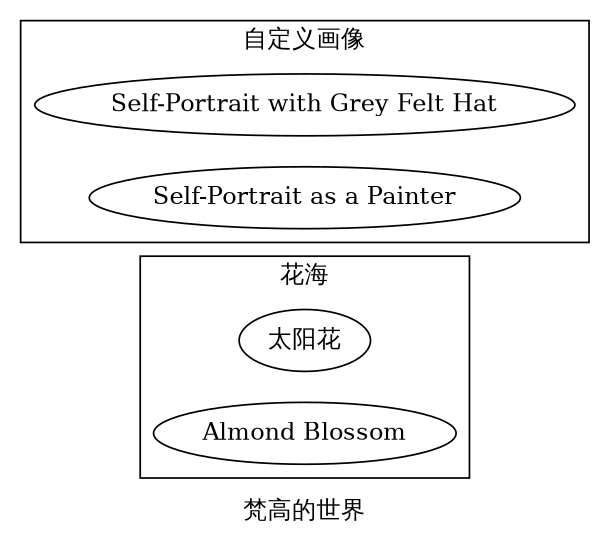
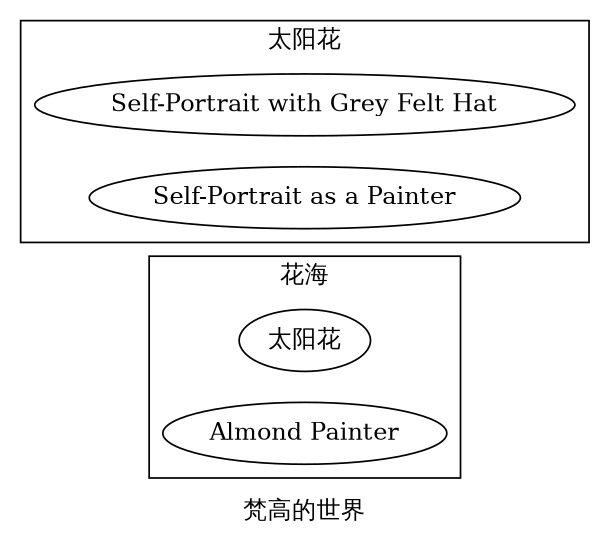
cluster "自定义画像": label "自定义画像" -> "太阳花"
node "Almond Blossom": label "Almond Blossom" -> "Almond Painter"
